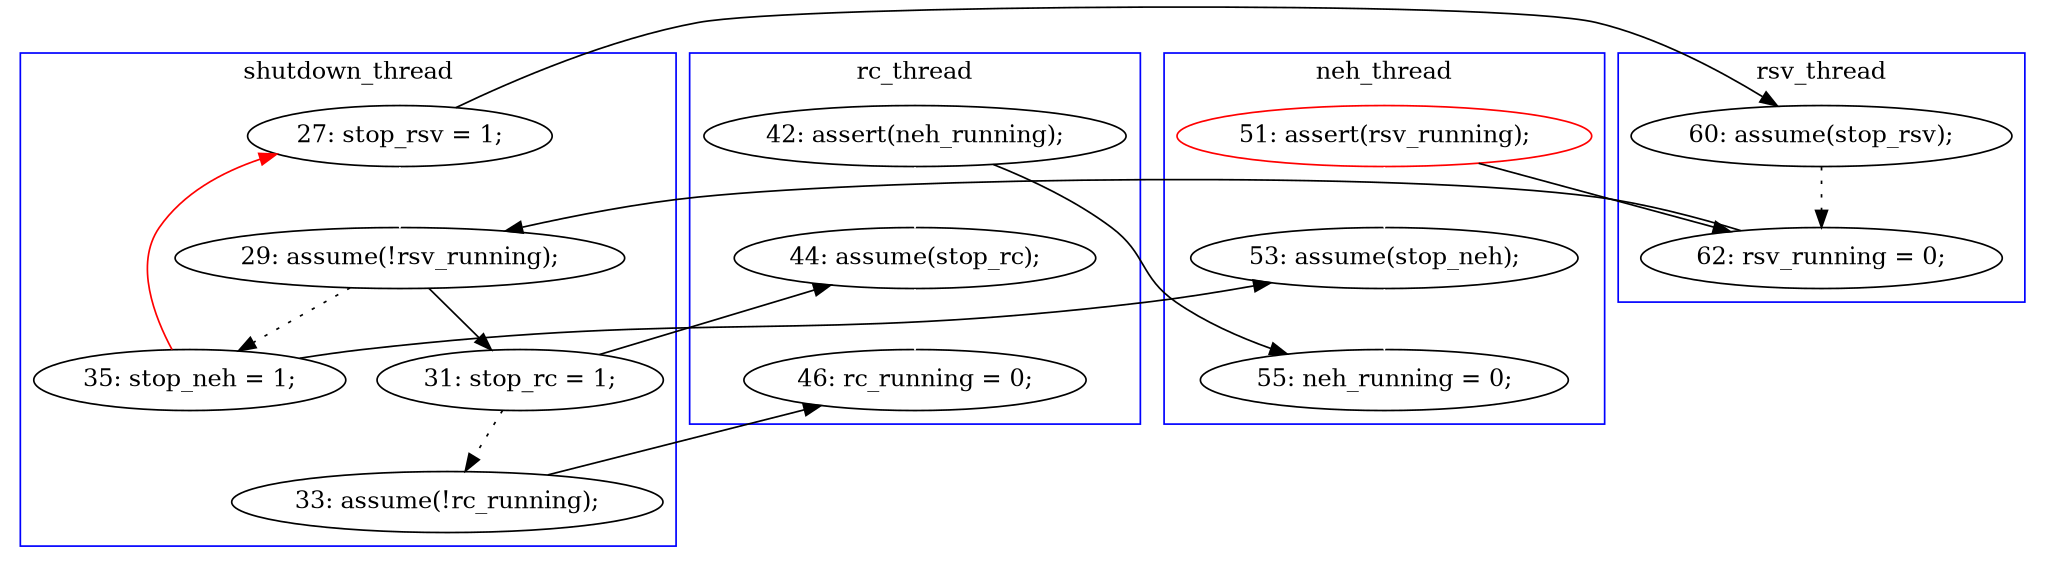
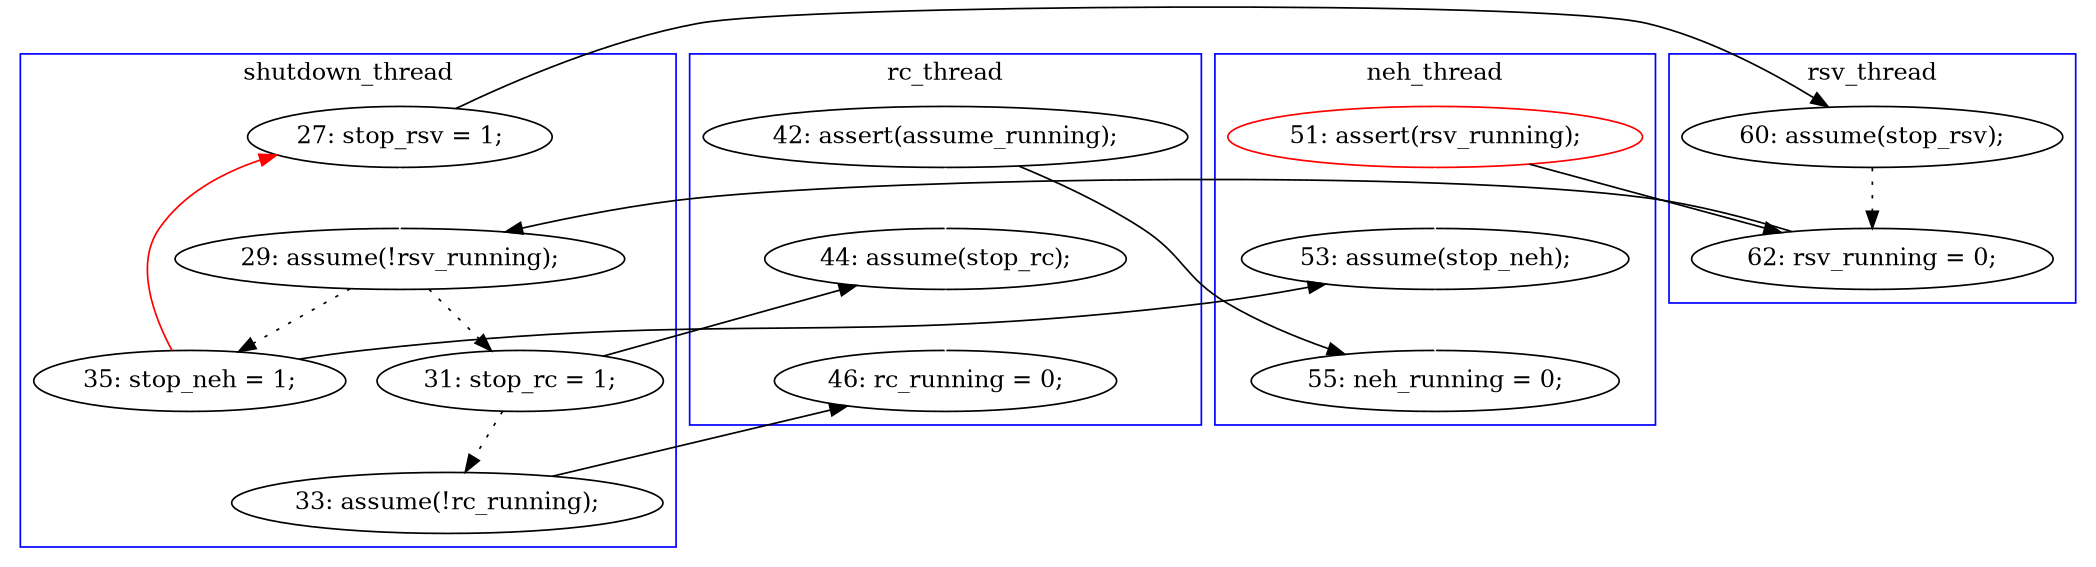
node "42: assert(neh_running);": label "42: assert(neh_running);" -> "42: assert(assume_running);"
edge "29: assume(!rsv_running);" -> "31: stop_rc = 1;": style solid -> dotted
